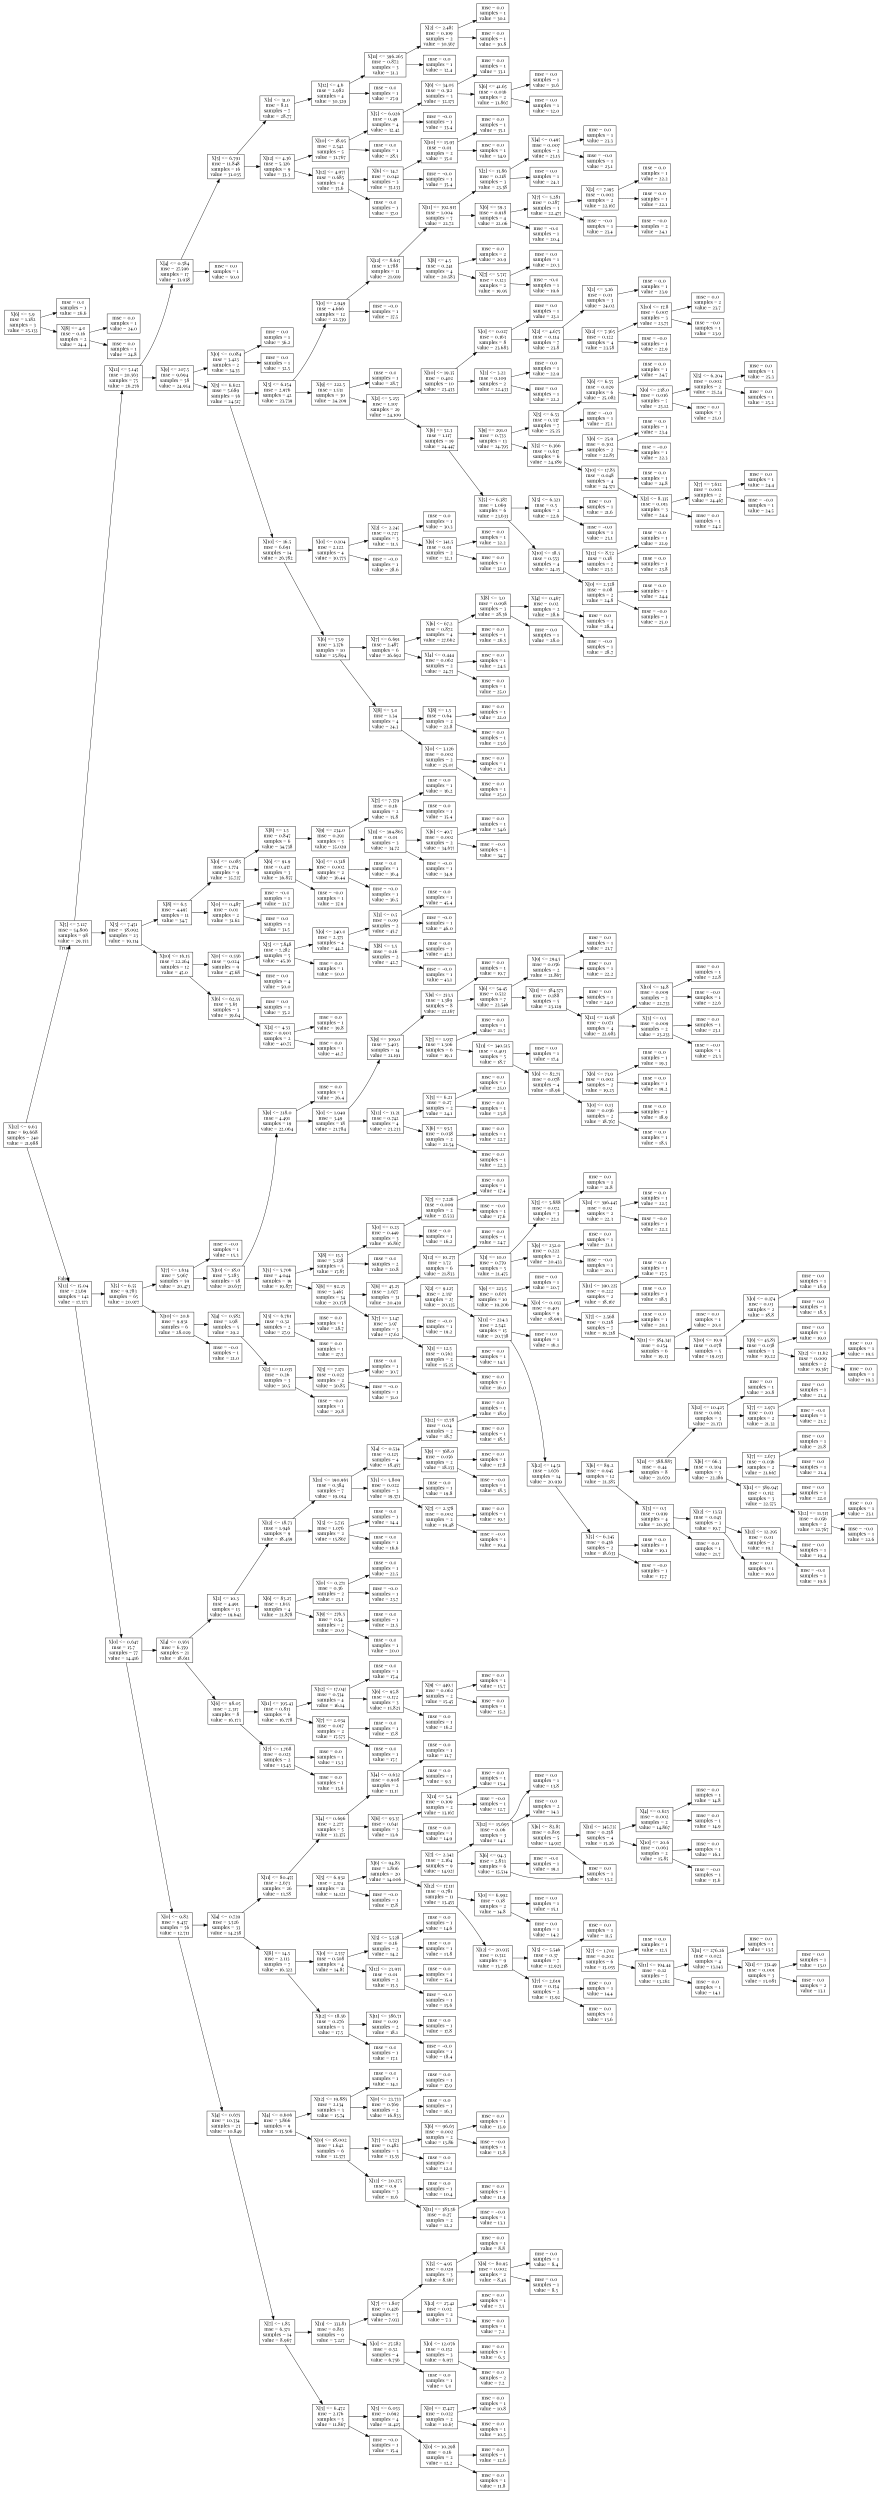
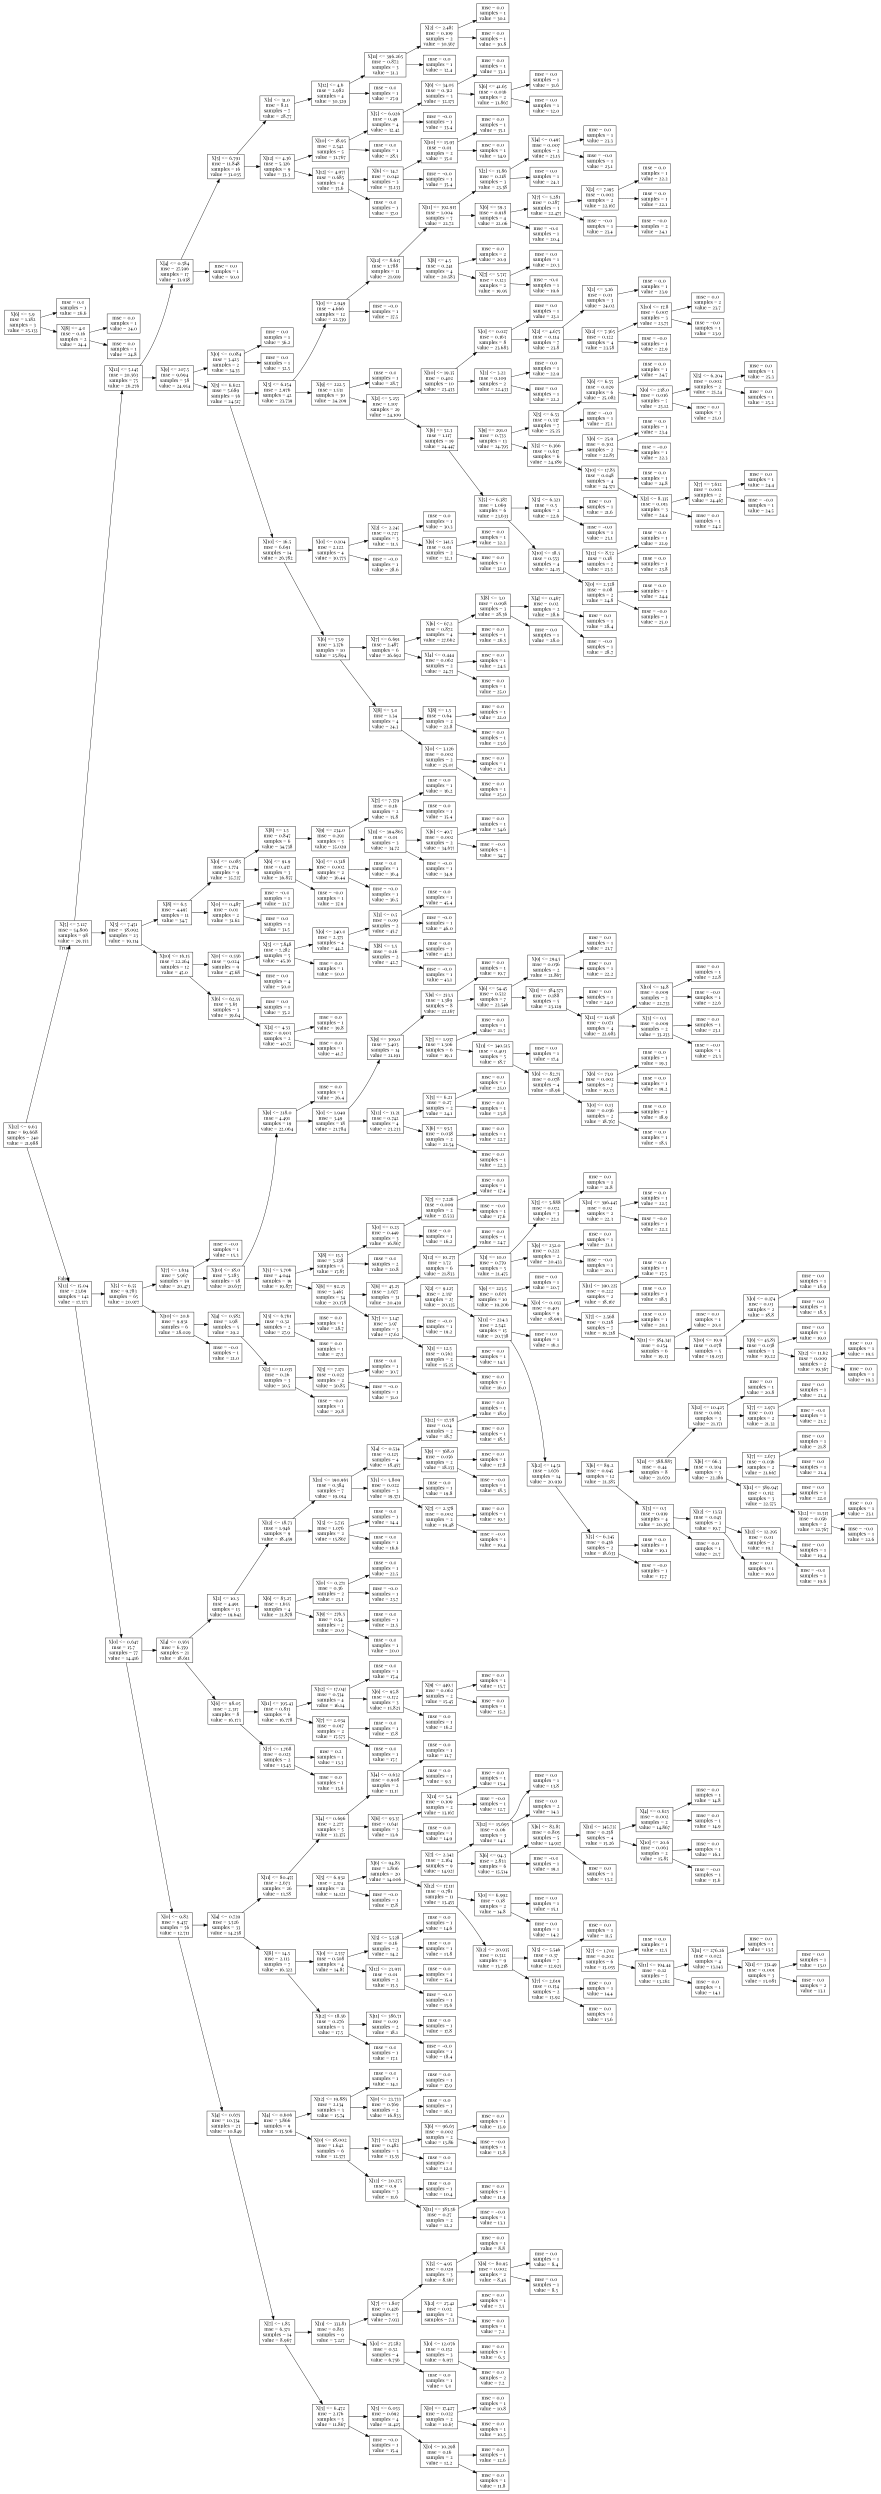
node "X[3] <= 0.5 mse = 0.009 samples = 2 value = 23.233": label "X[3] <= 0.5 mse = 0.009 samples = 2 value = 23.233" -> "X[3] <= 0.5 mse = 0.009 samples = 2 value = 33.233"
node "mse = 0.0 samples = 1 value = 13.3": label "mse = 0.0 samples = 1 value = 13.3" -> "mse = 0.2 samples = 1 value = 13.3"
edge "X[6] <= 94.3 mse = 2.833 samples = 6 value = 15.514" -> "mse = 0.0 samples = 1 value = 13.2": now "X[6] <= 94.3 mse = 2.833 samples = 6 value = 15.514" -> "X[6] <= 82.85 mse = 0.805 samples = 5 value = 14.917"
node "X[12] <= 27.42 mse = 0.02 samples = 2 value = 7.3": label "X[12] <= 27.42 mse = 0.02 samples = 2 value = 7.3" -> "X[12] <= 27.42 mse = 0.02 samples = 2 samples = 7.3"
